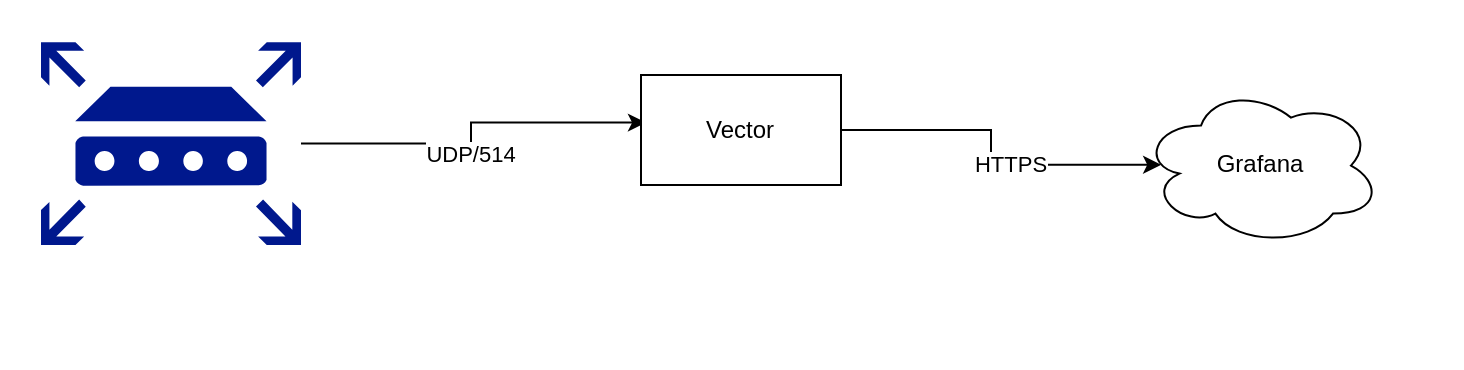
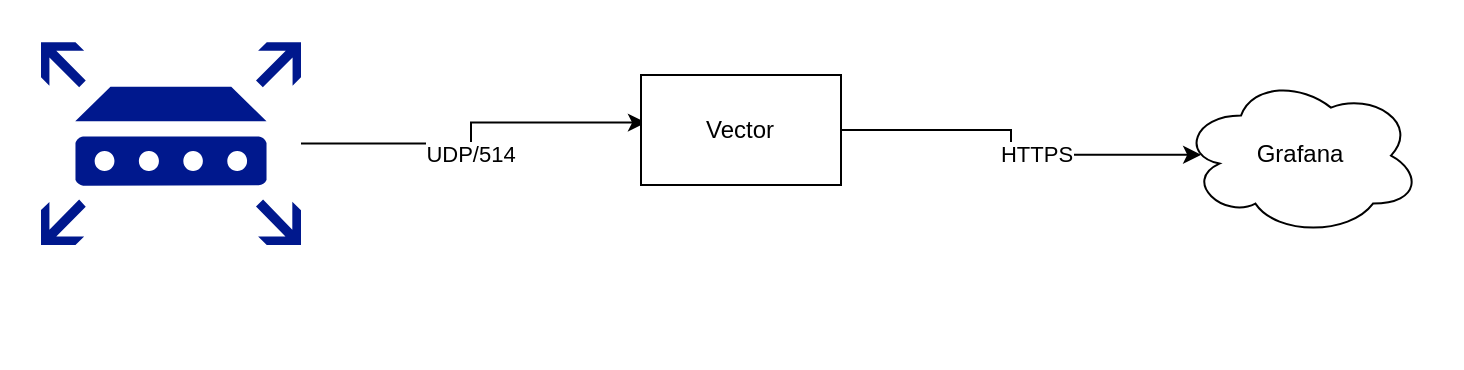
node "Grafana": moved (1261, 166) -> (1301, 156)
